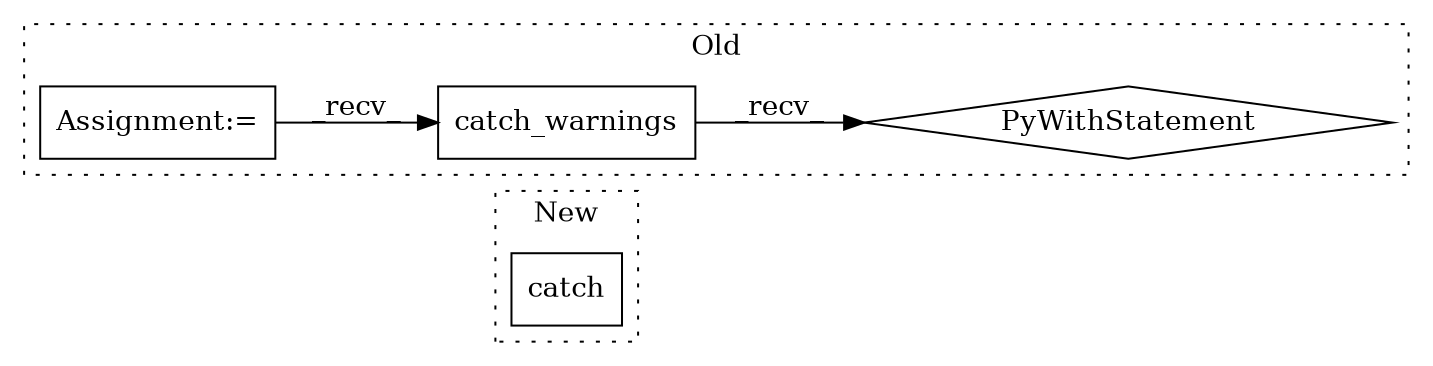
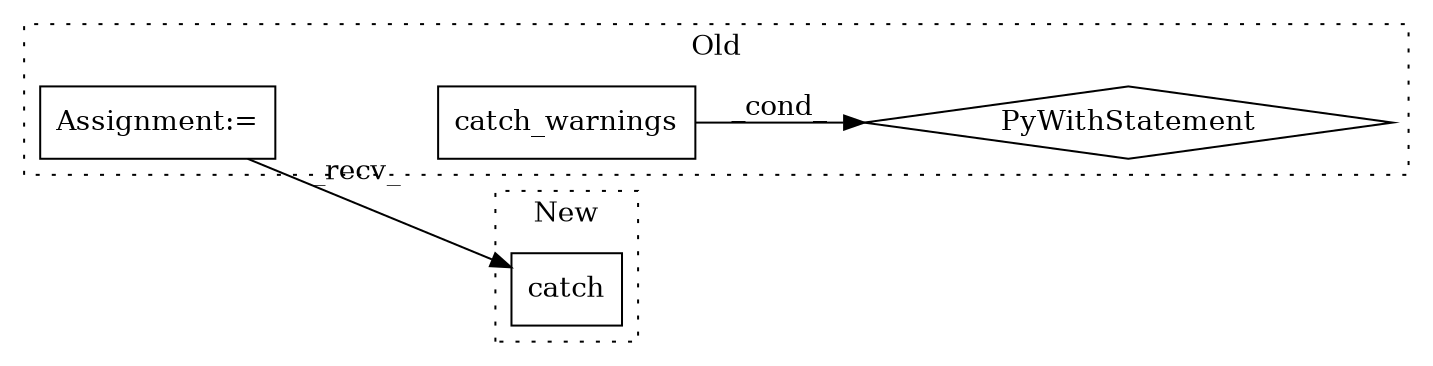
edge "catch_warnings" -> "PyWithStatement": label "_recv_" -> "_cond_"
edge "Assignment:=" -> "catch_warnings": now "Assignment:=" -> "catch"
